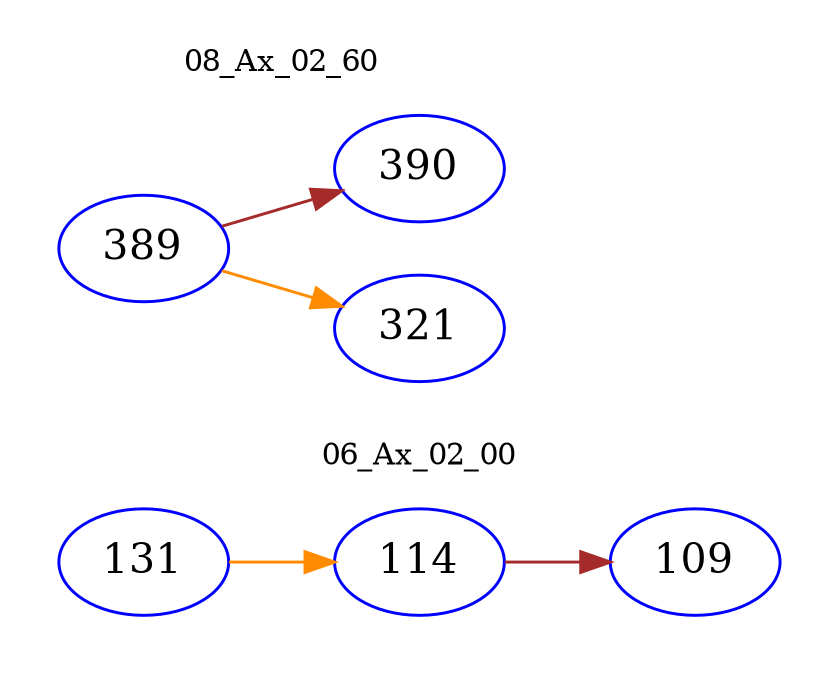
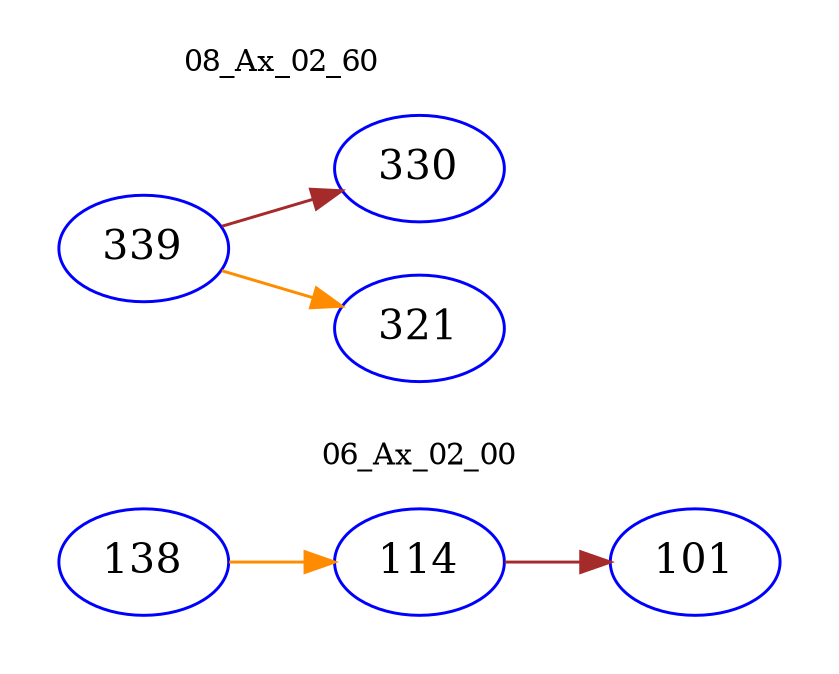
node "390": label "390" -> "330"
node "389": label "389" -> "339"
node "131": label "131" -> "138"
node "109": label "109" -> "101"
